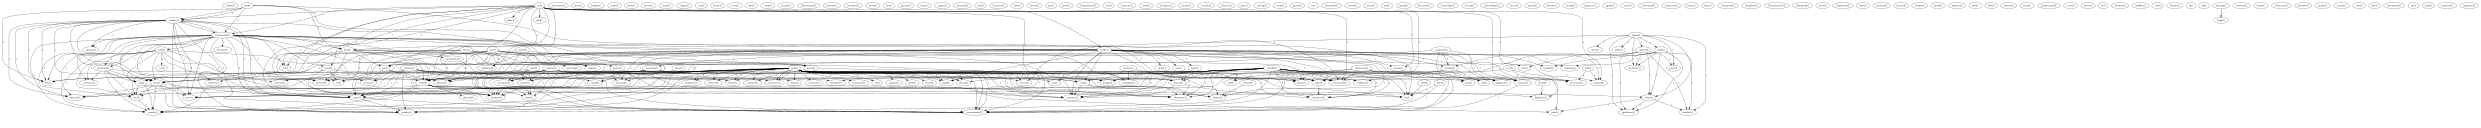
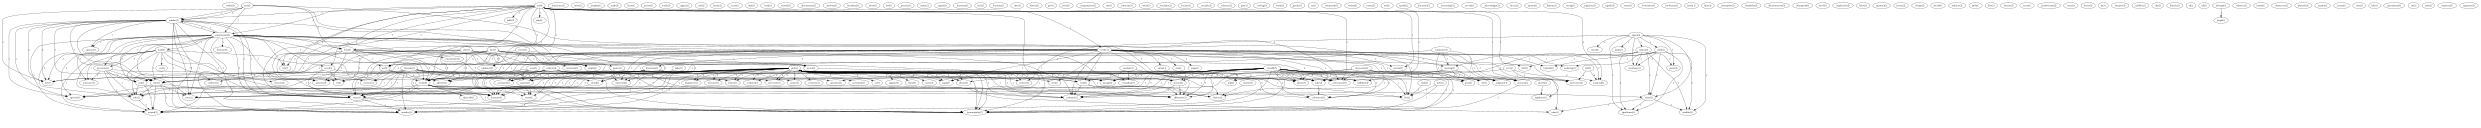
edge "paul(4)" -> "footnote(2)": now "paul(4)" -> "refer(2)"
edge "absence(2)" -> "legislation(1)": now "absence(2)" -> "affirmation(1)"
